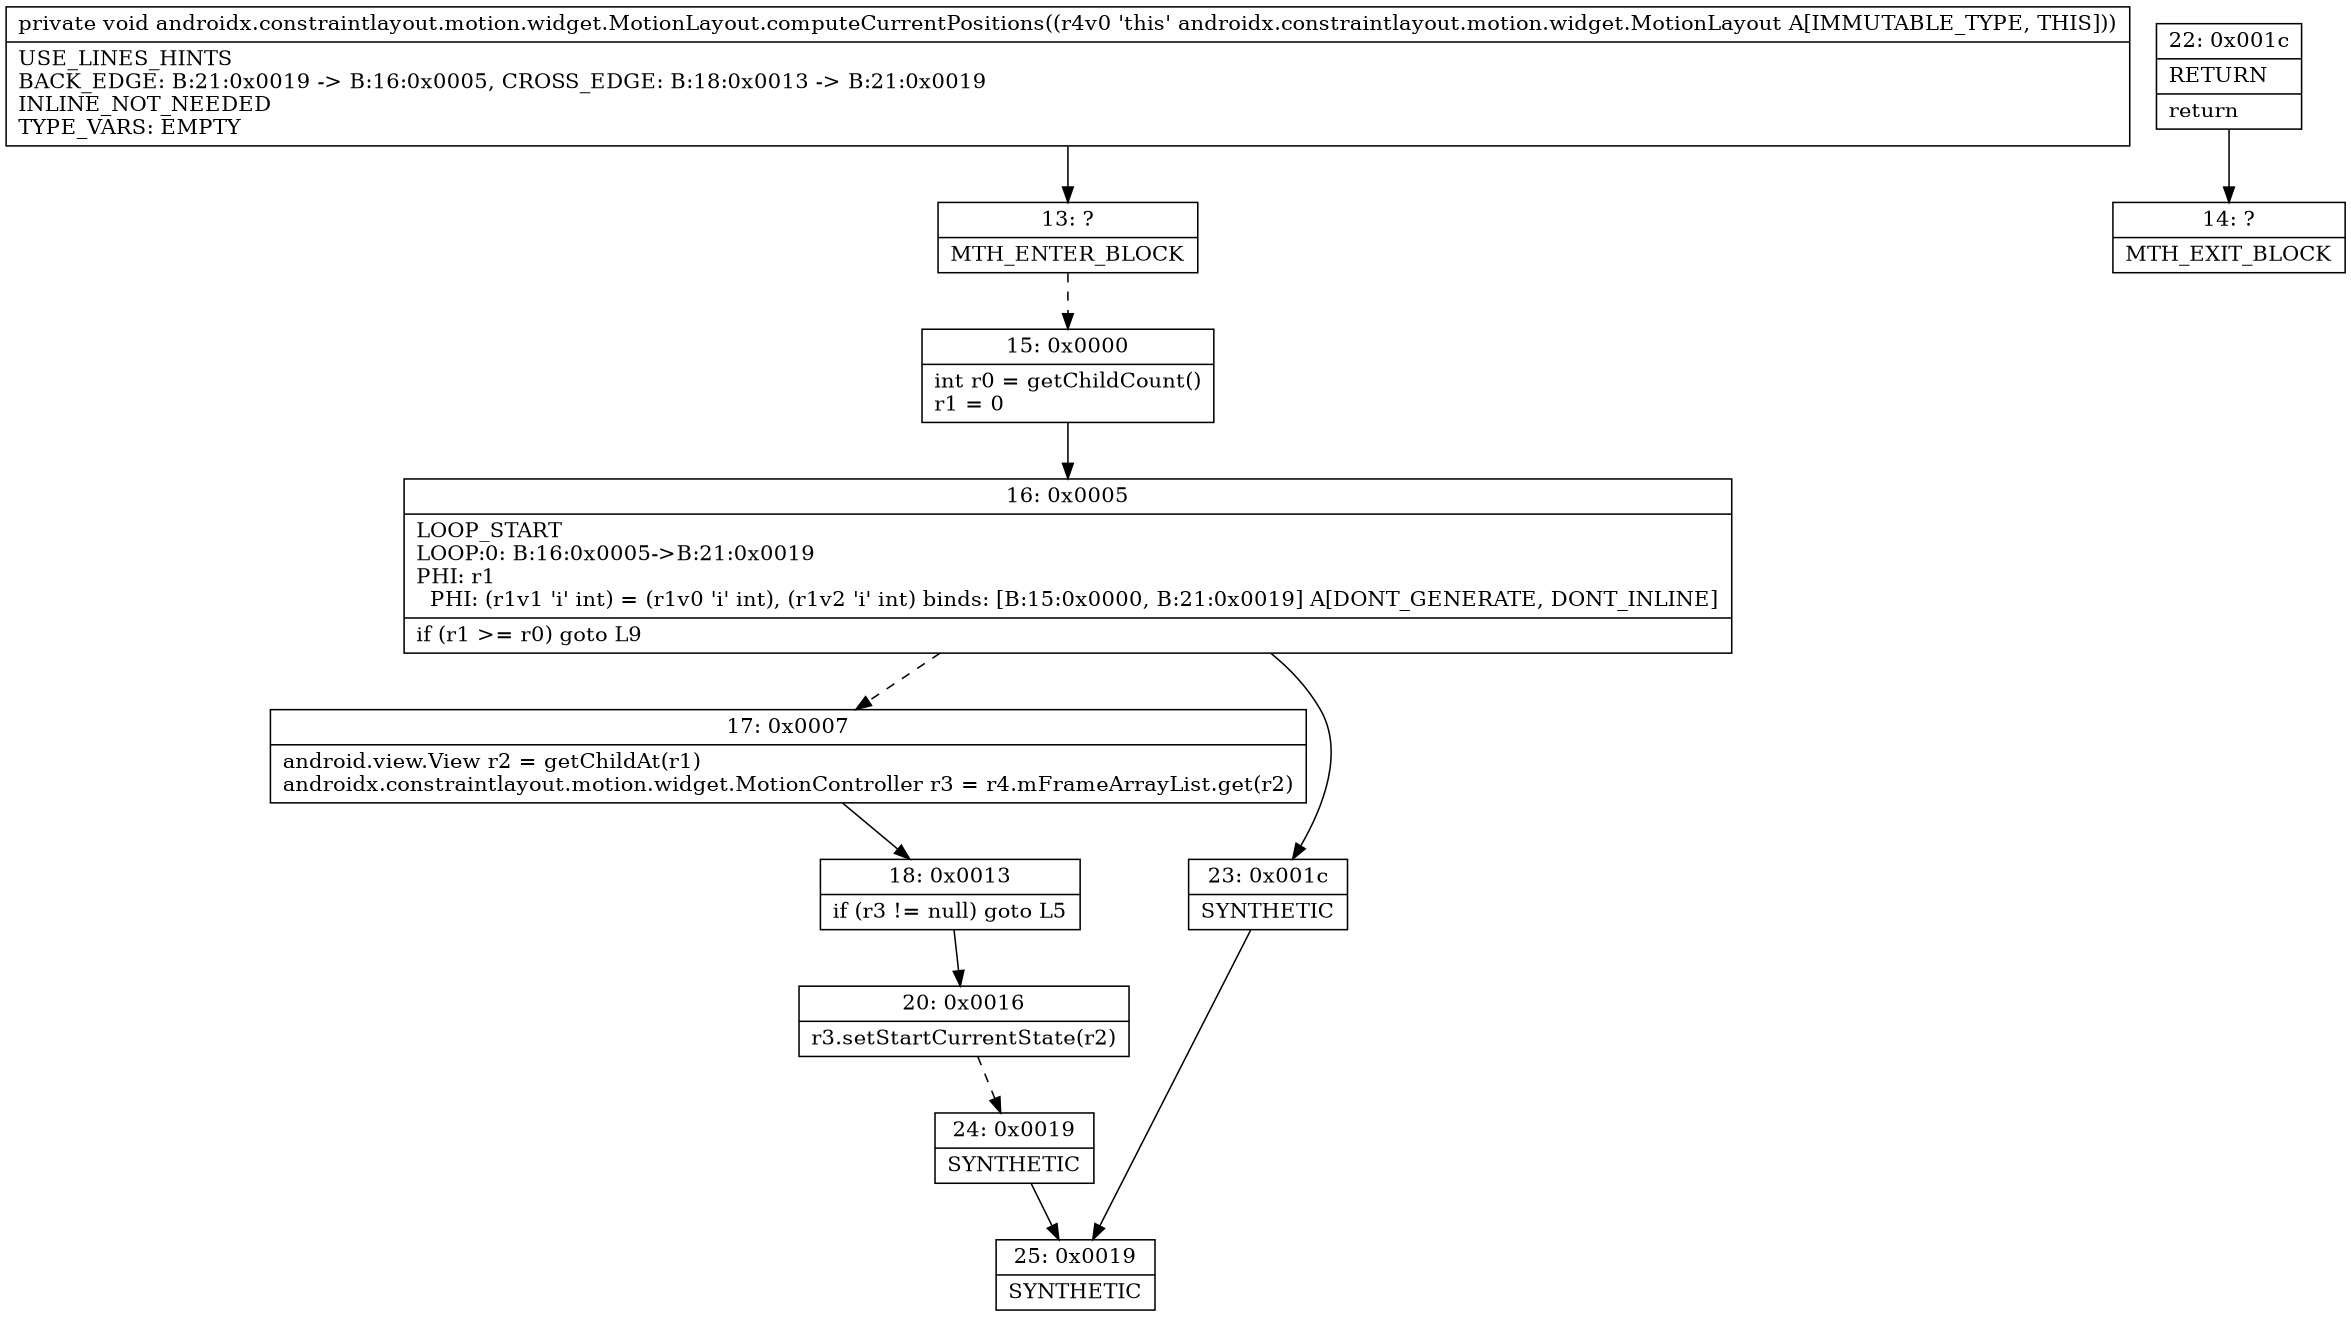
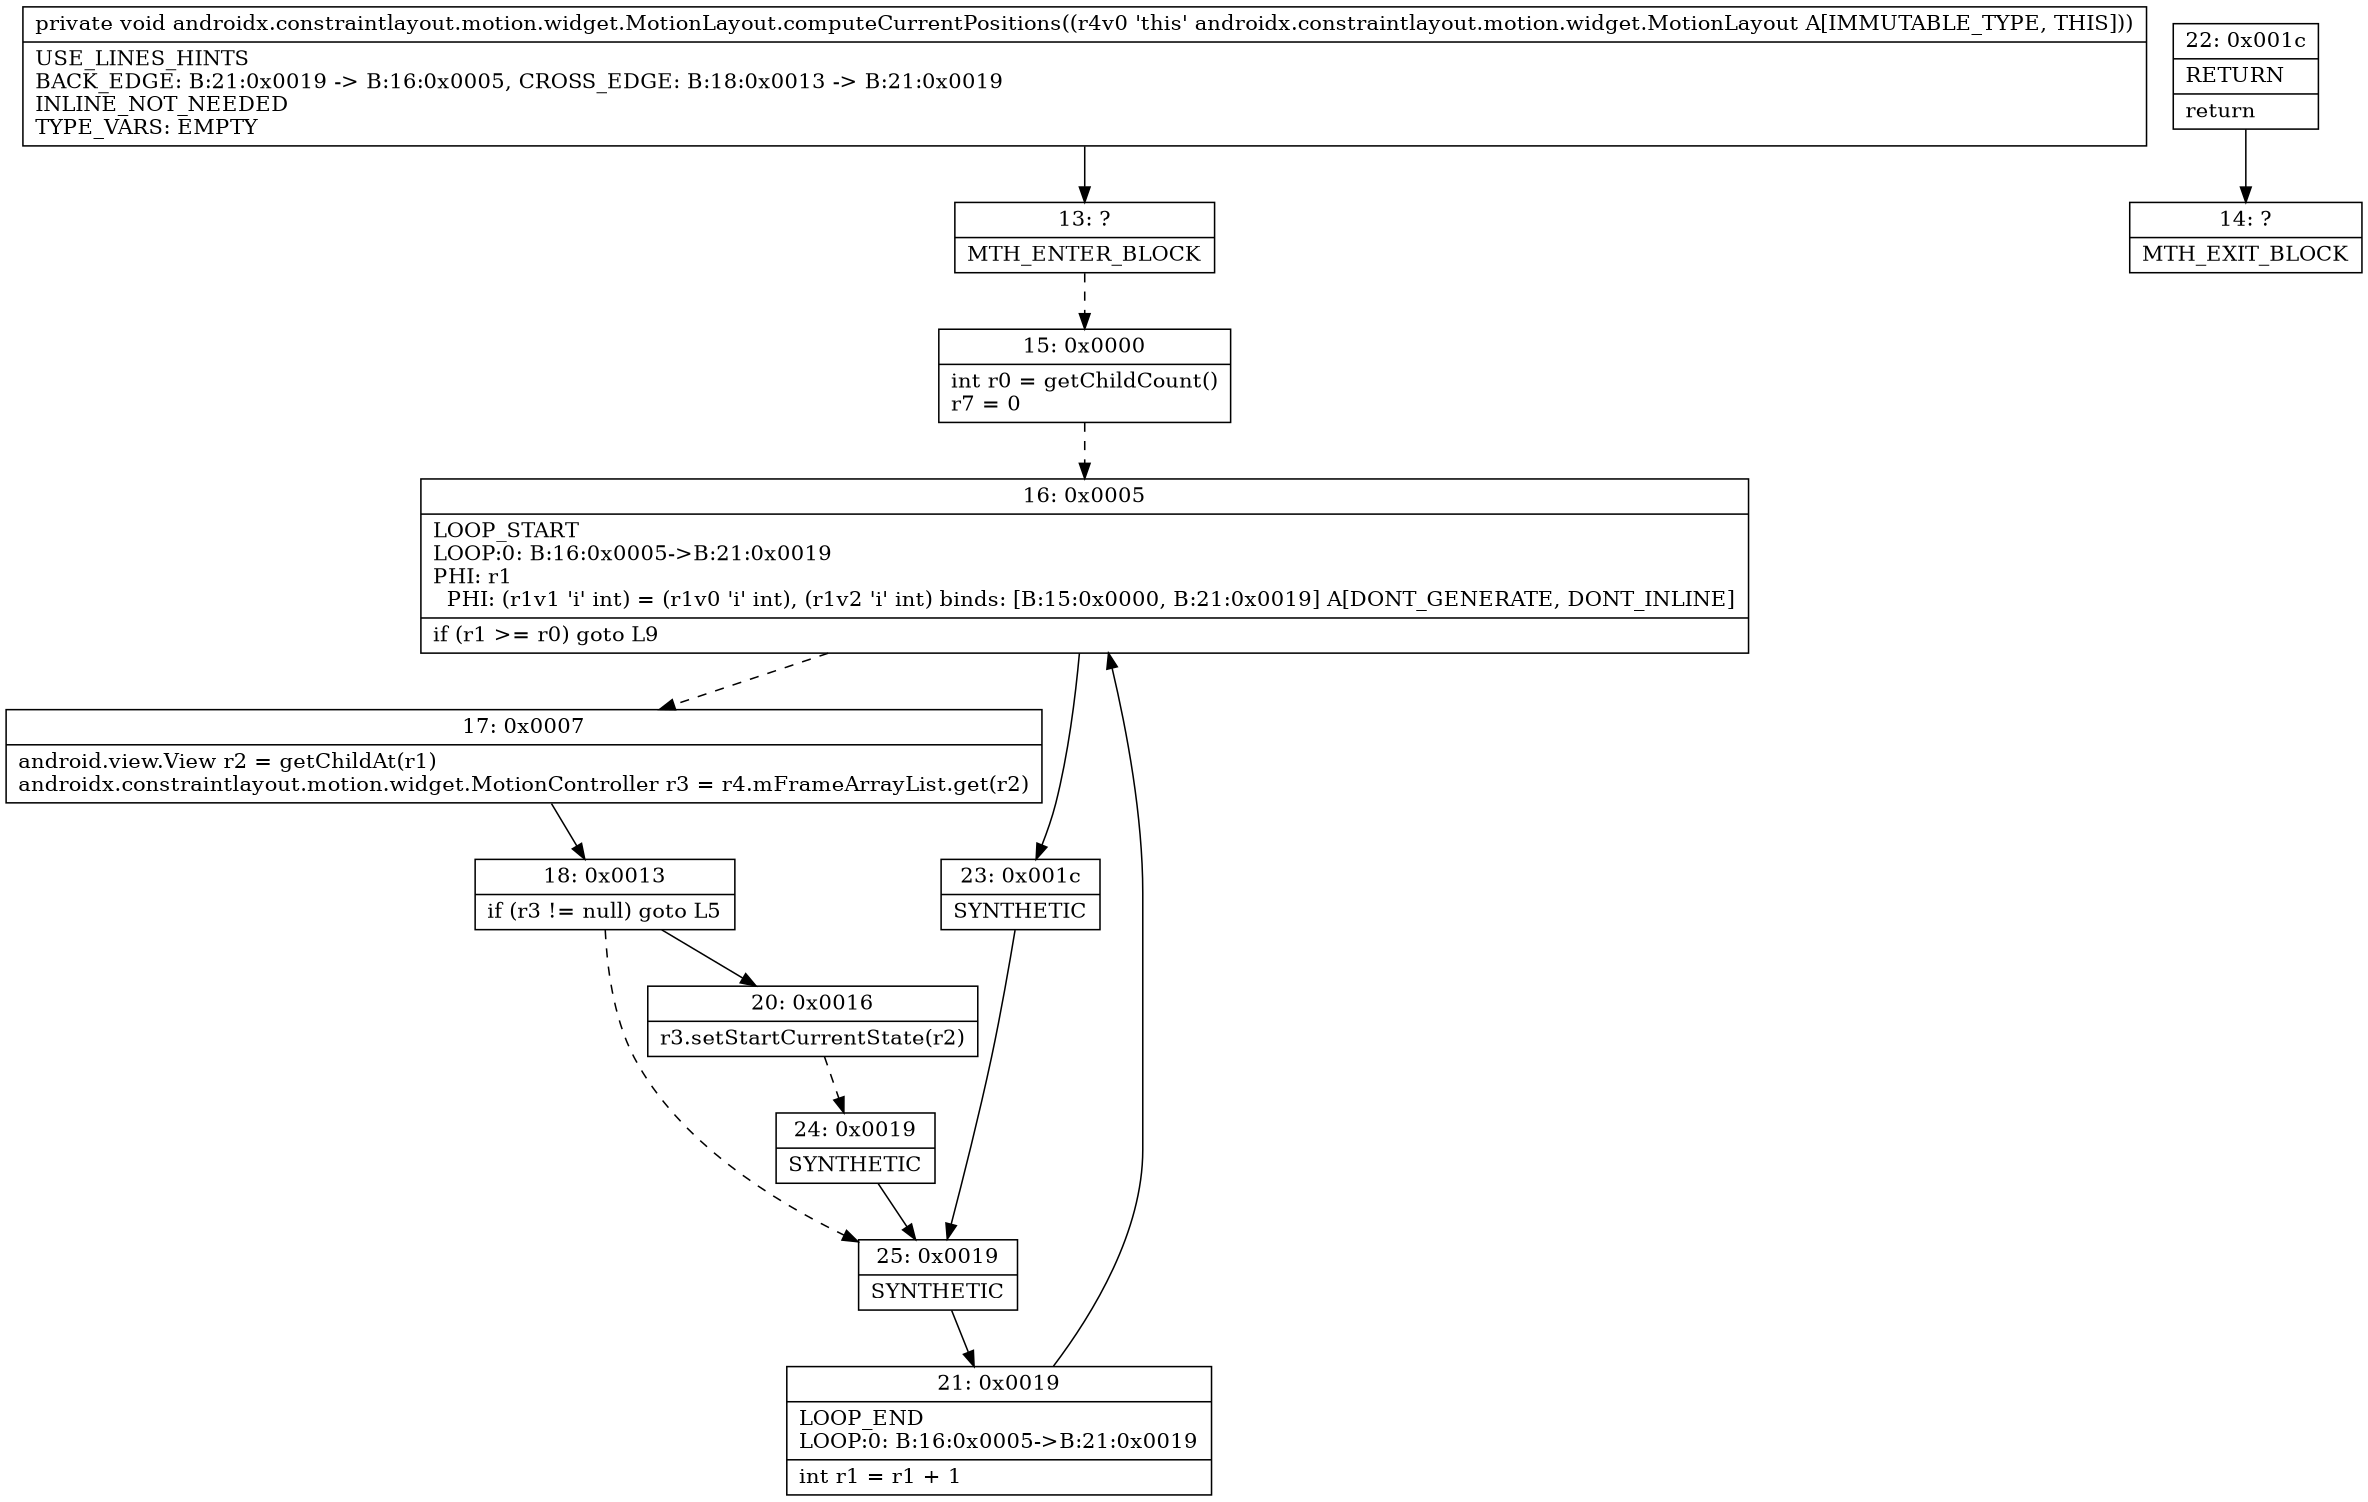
node "15: 0x0000": text "r1 = 0" -> "r7 = 0"
edge "15: 0x0000" -> "16: 0x0005": style solid -> dashed
edge "18: 0x0013" -> "25: 0x0019": added
node "21: 0x0019": added
